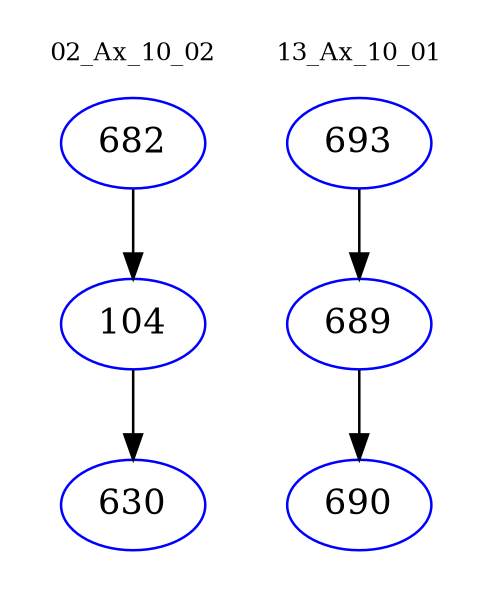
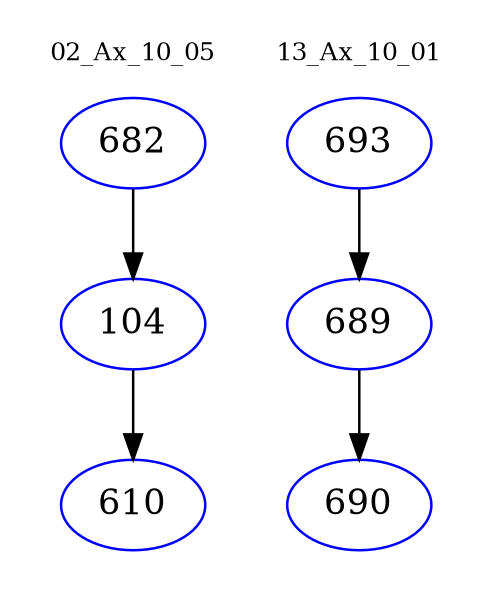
cluster "02_Ax_10_02": label "02_Ax_10_02" -> "02_Ax_10_05"
node "630": label "630" -> "610"
